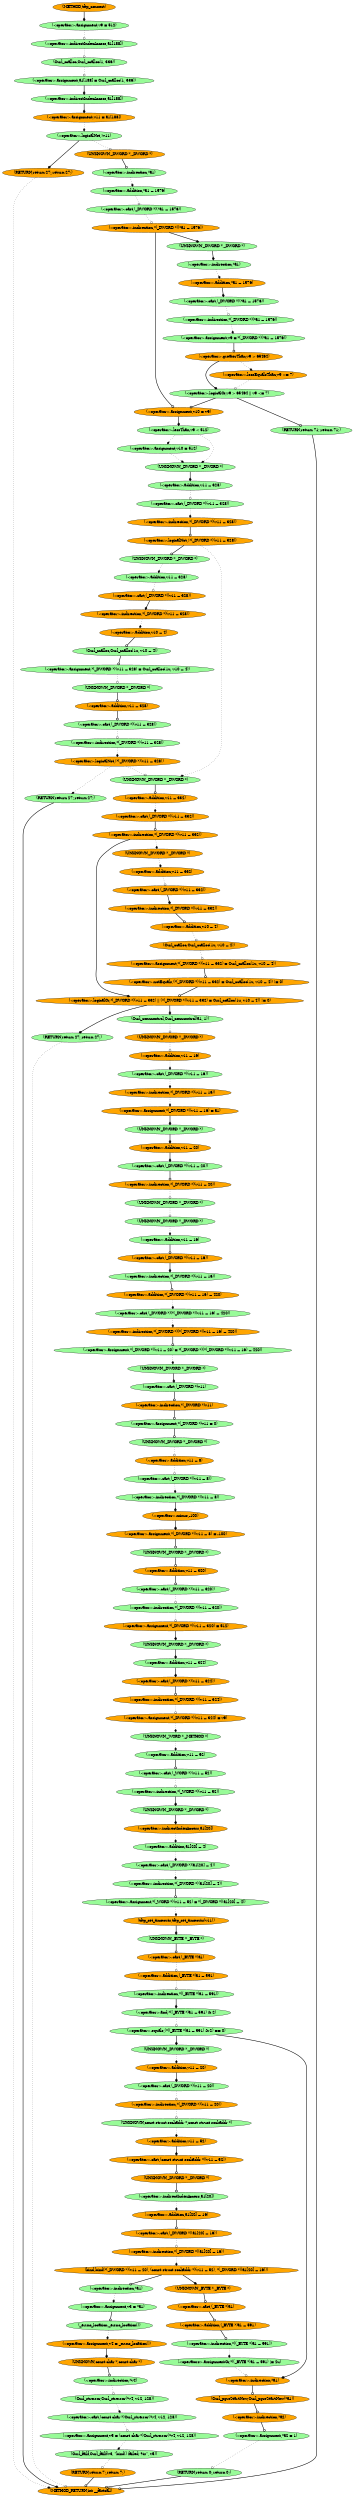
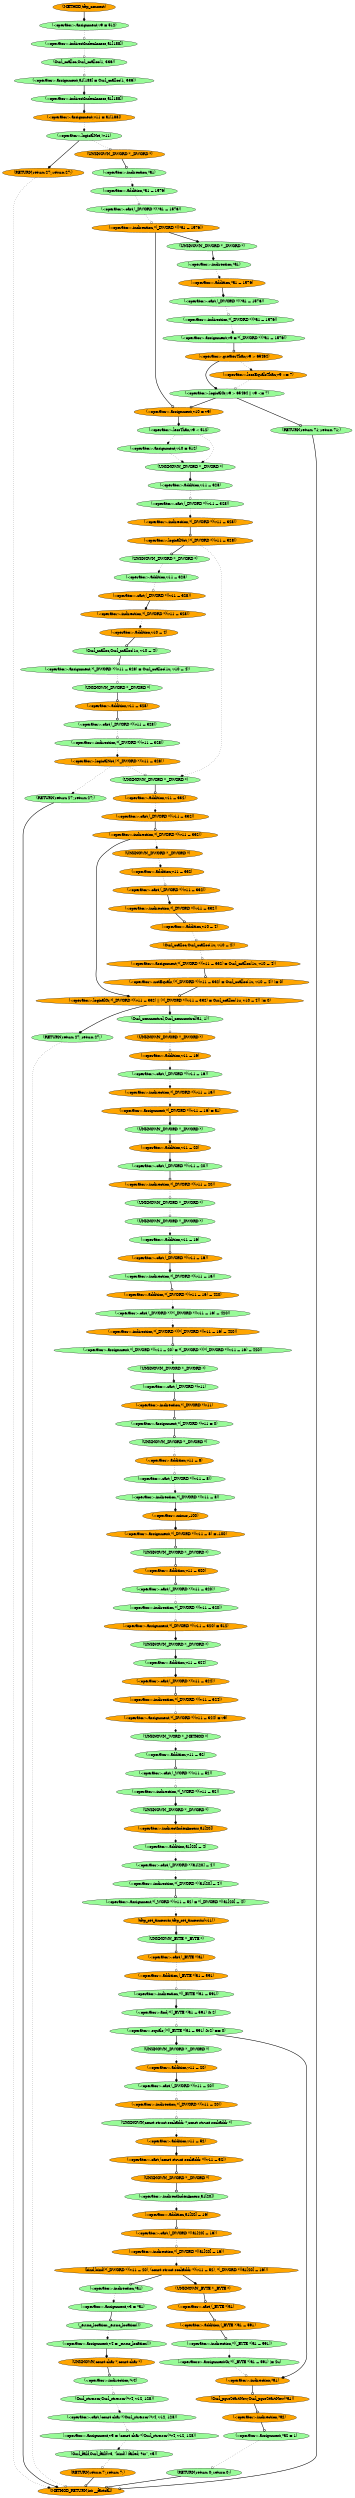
node "(<operator>.assignment,v4 = _errno_location())": fillcolor orange -> palegreen
